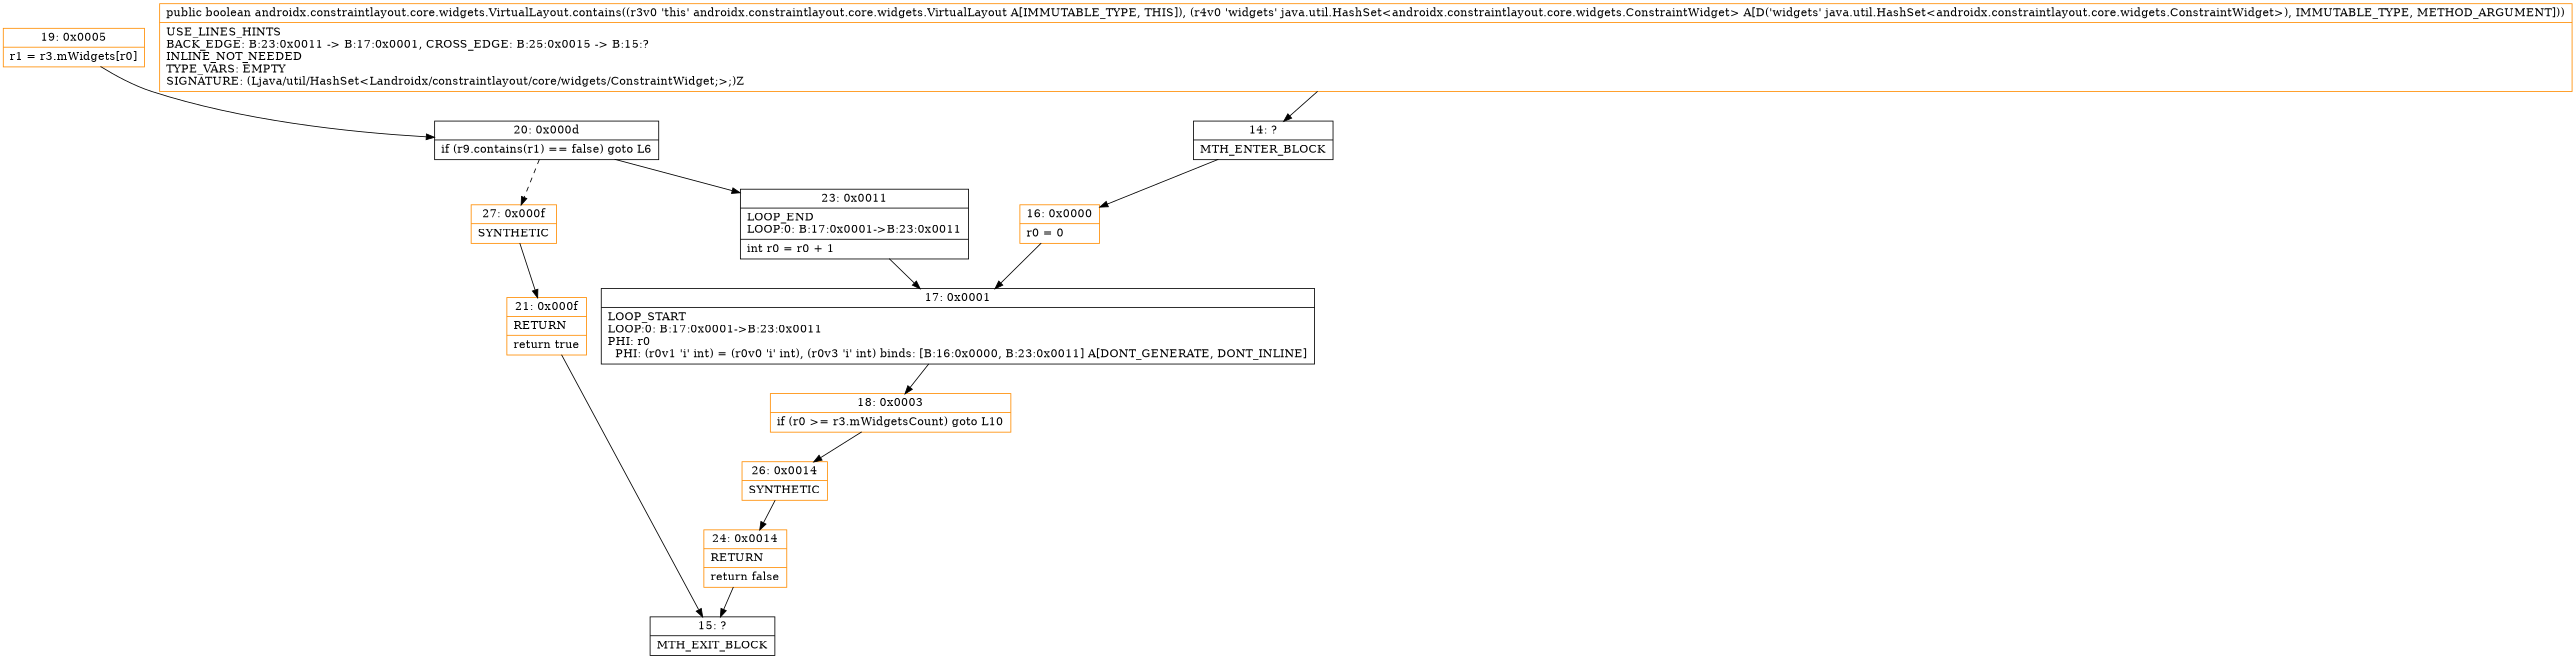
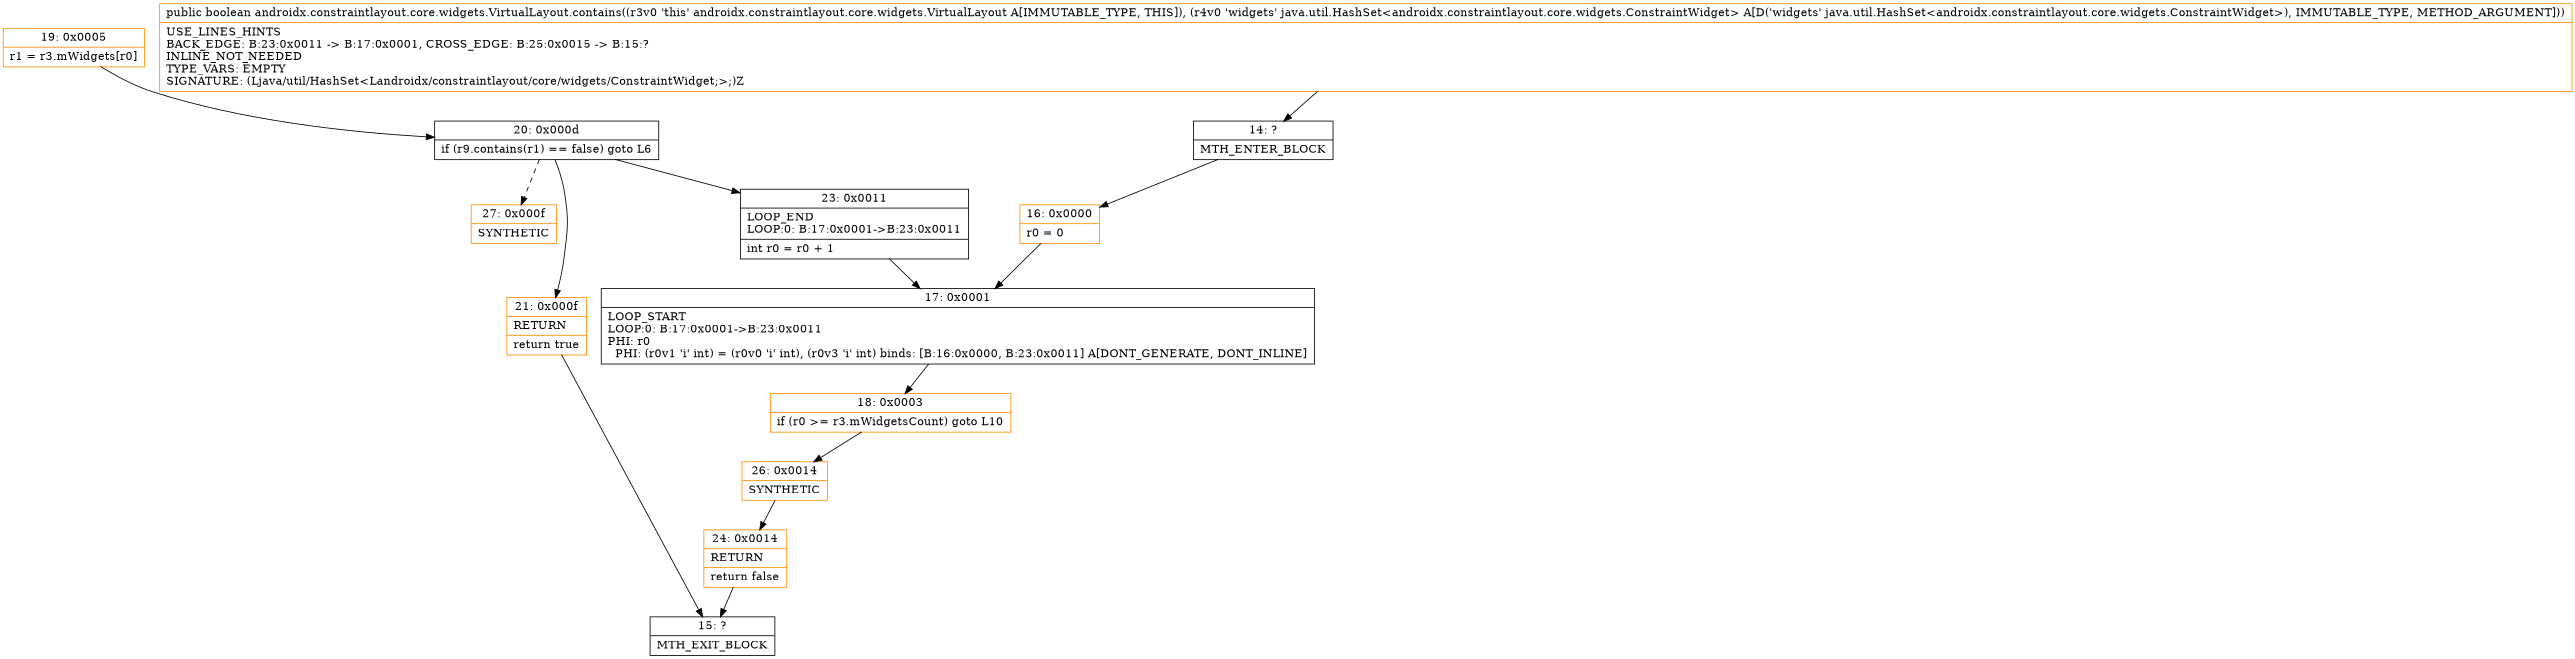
edge "27: 0x000f" -> "21: 0x000f": now "20: 0x000d" -> "21: 0x000f"
